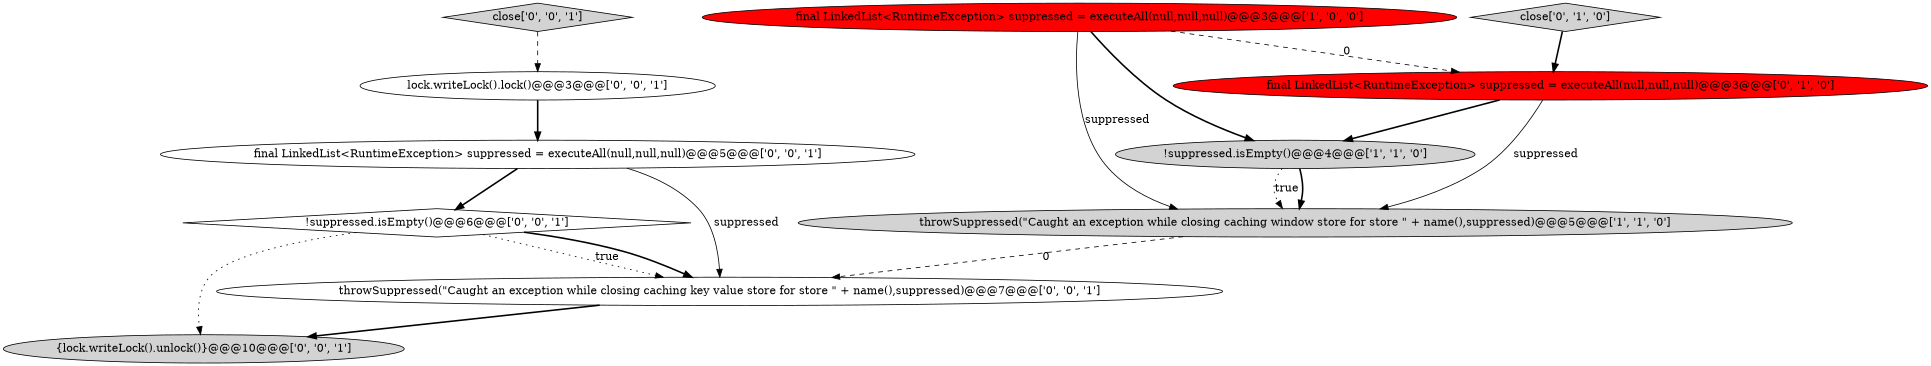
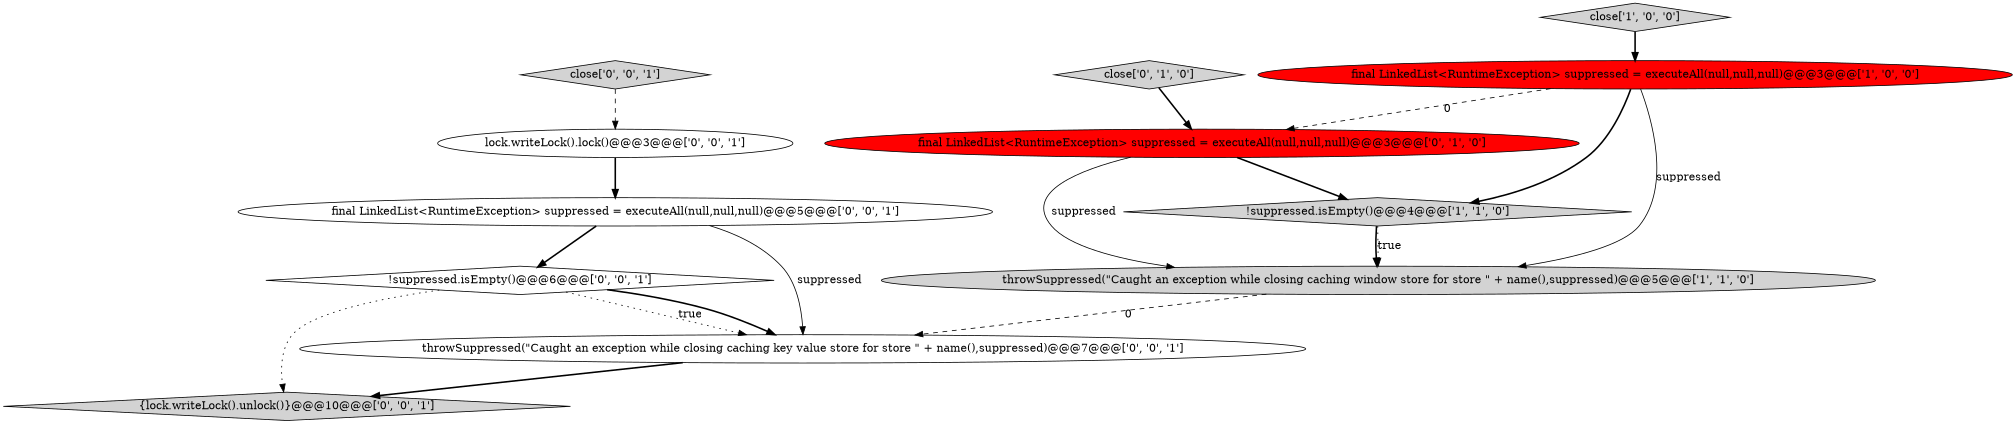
node "close['1', '0', '0']": added
node "!suppressed.isEmpty()@@@4@@@['1', '1', '0']": shape ellipse -> diamond
node "{lock.writeLock().unlock()}@@@10@@@['0', '0', '1']": shape ellipse -> diamond
